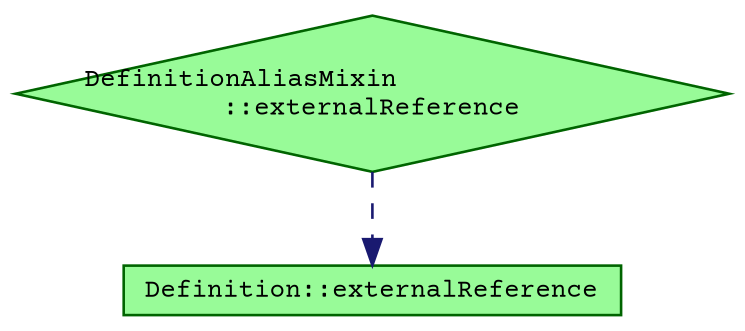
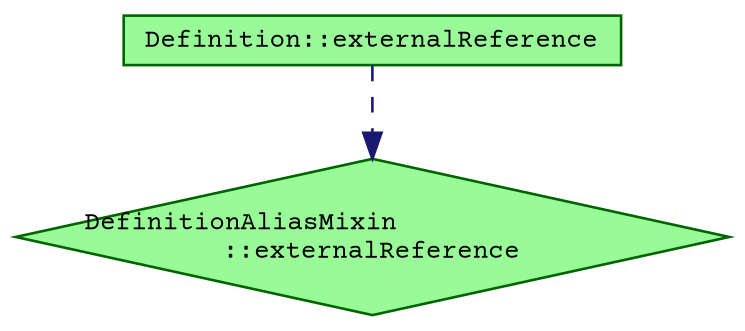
edge "DefinitionAliasMixin ::externalReference" -> "Definition::externalReference": reversed
